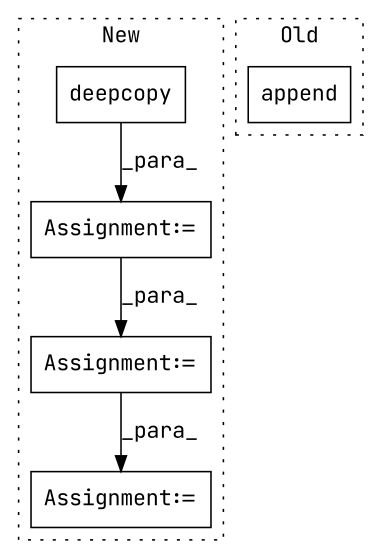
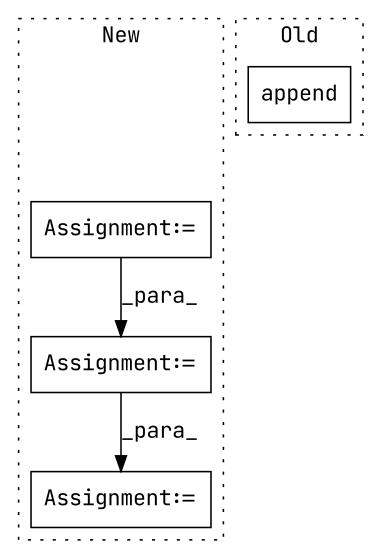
node "deepcopy": removed
